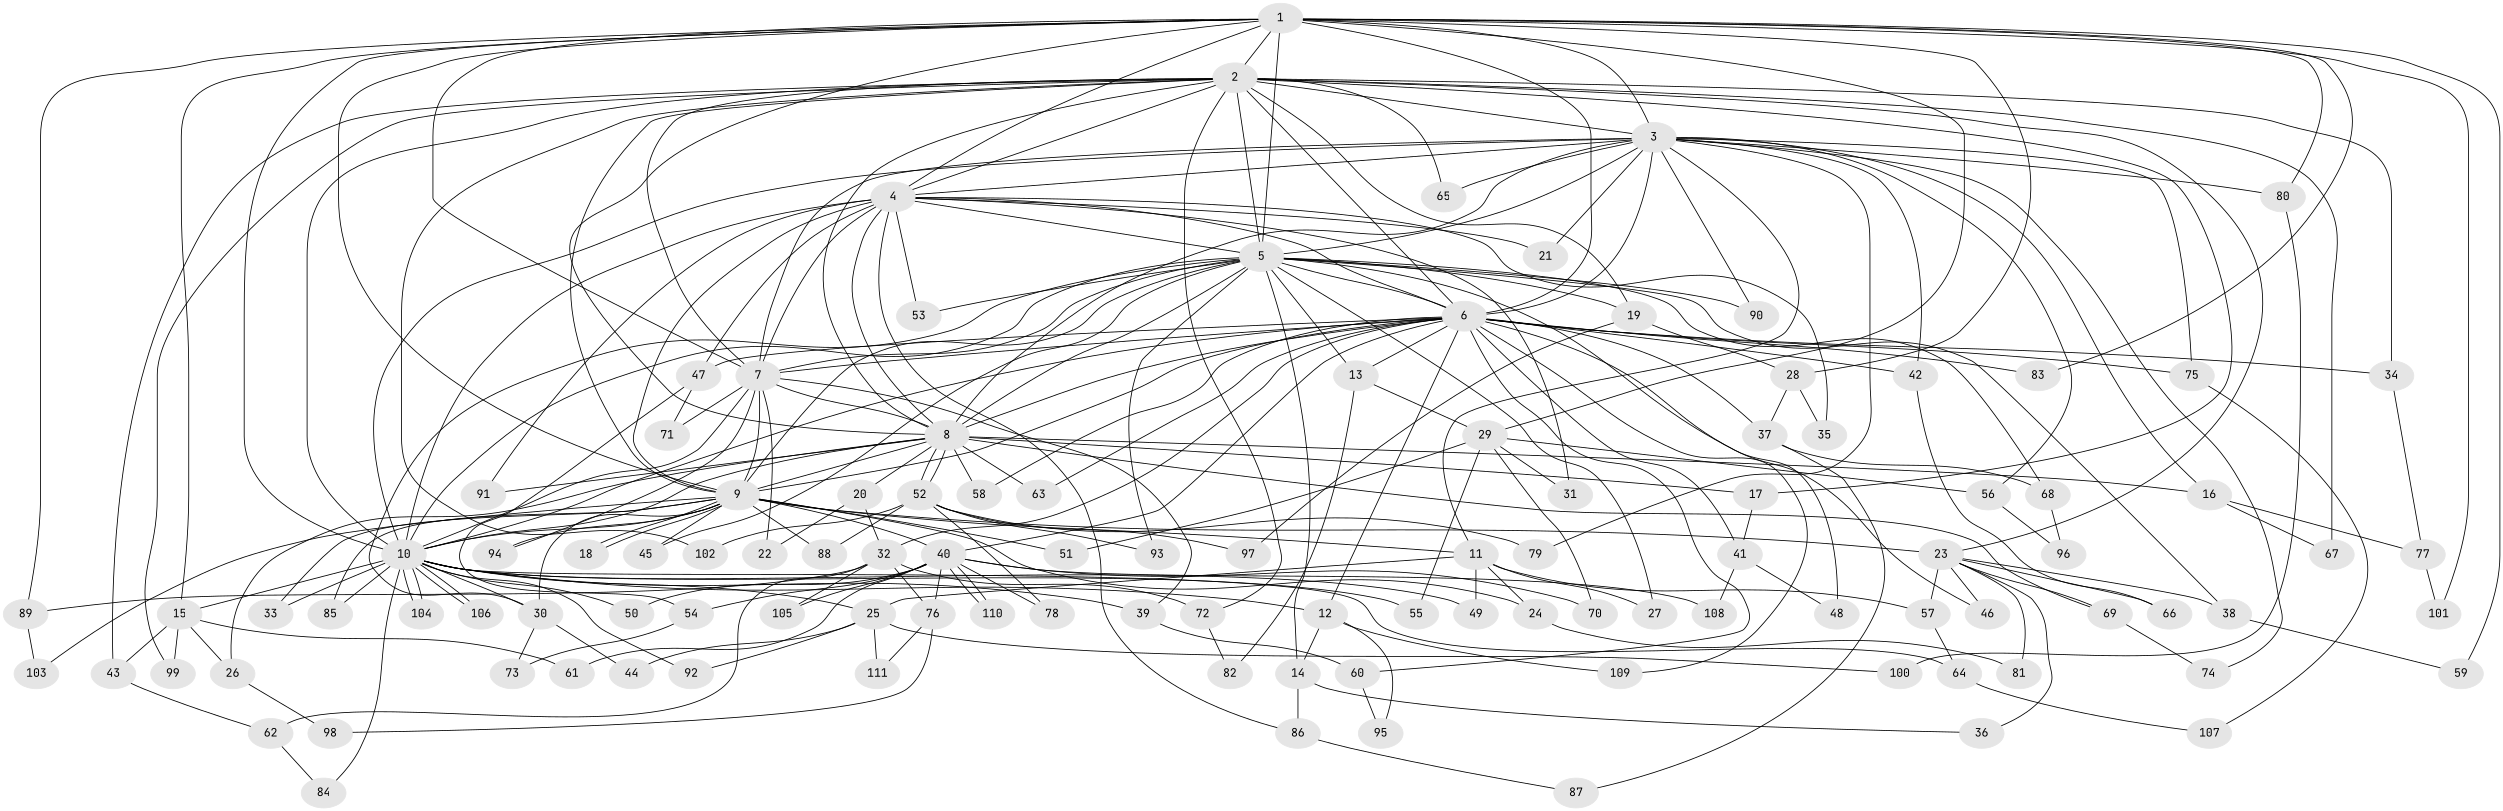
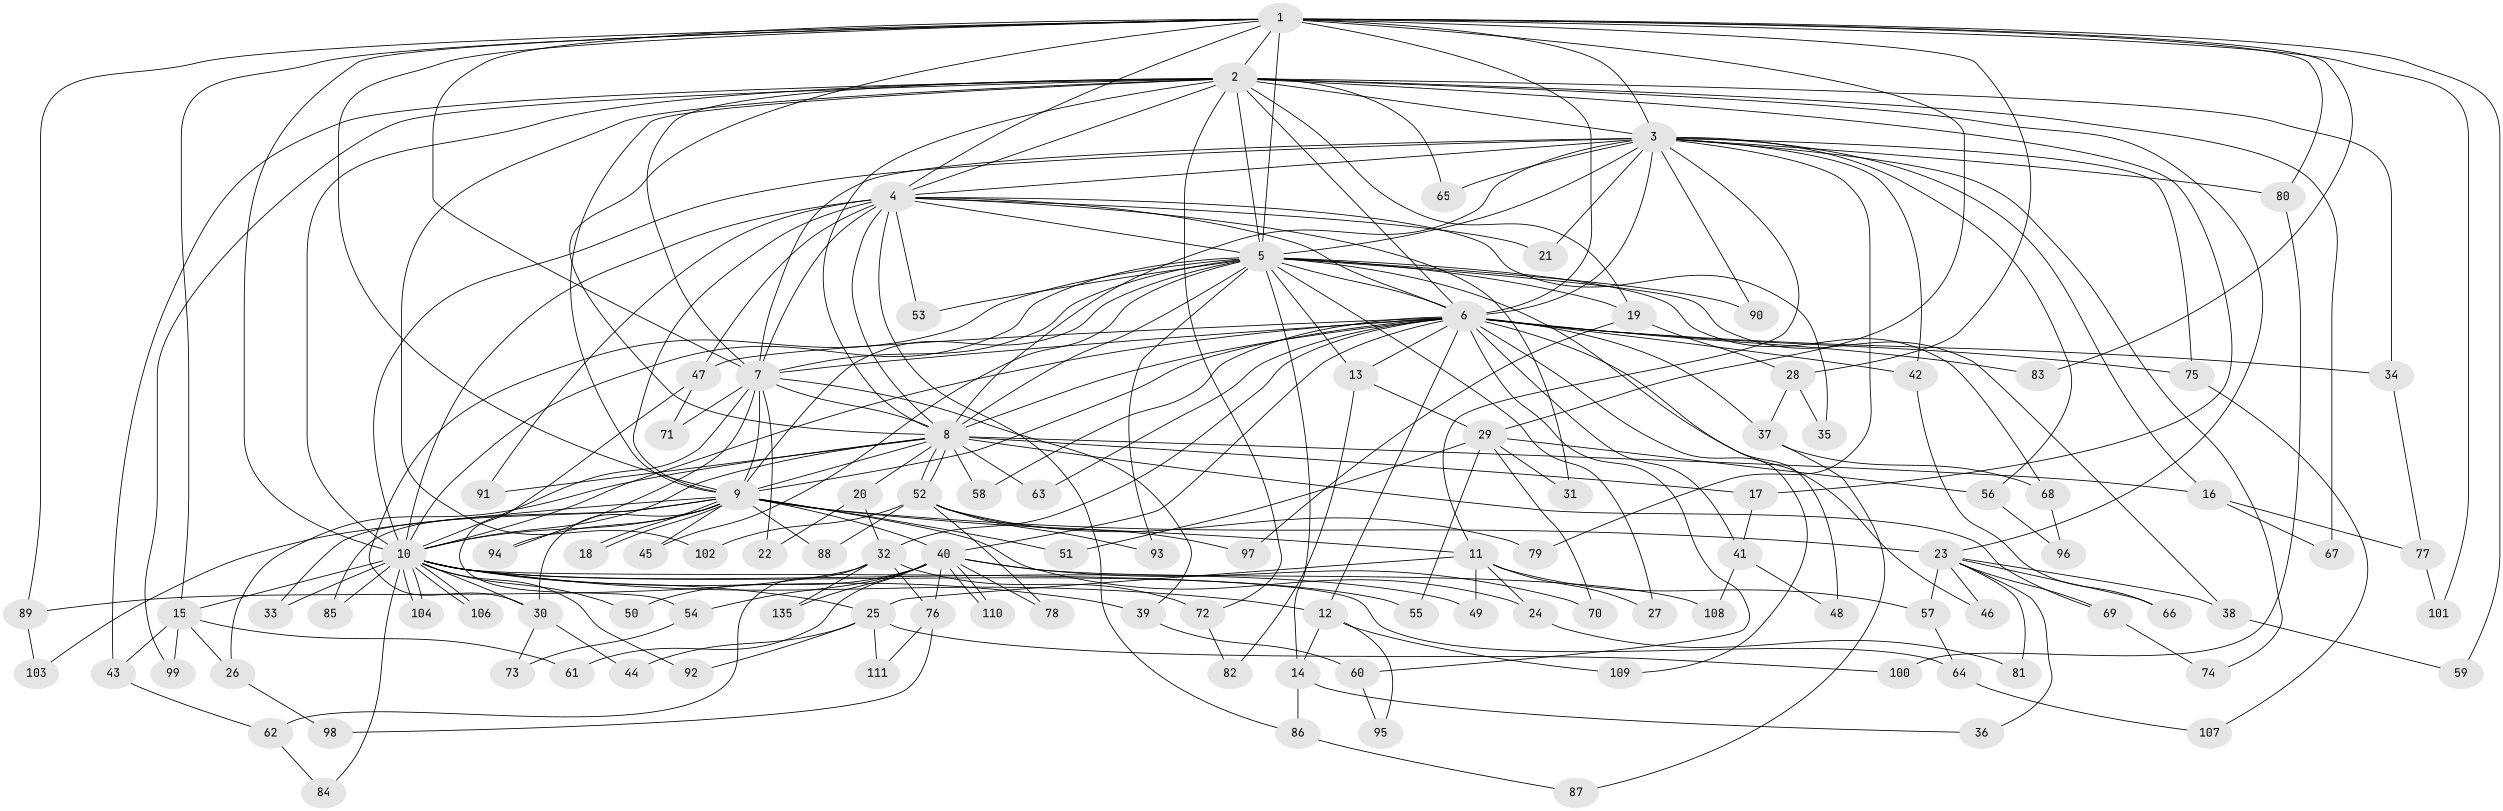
node "105": label "105" -> "135"
